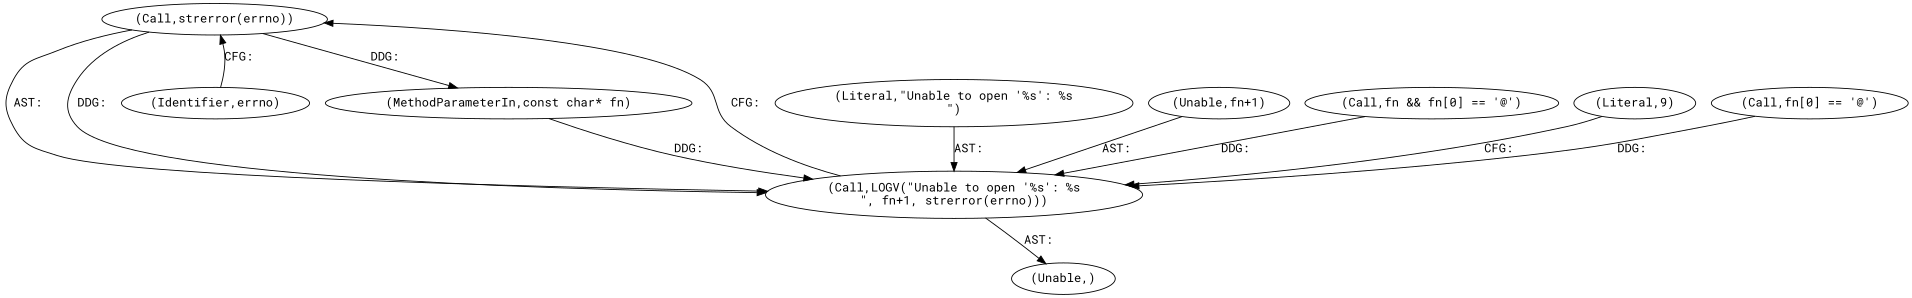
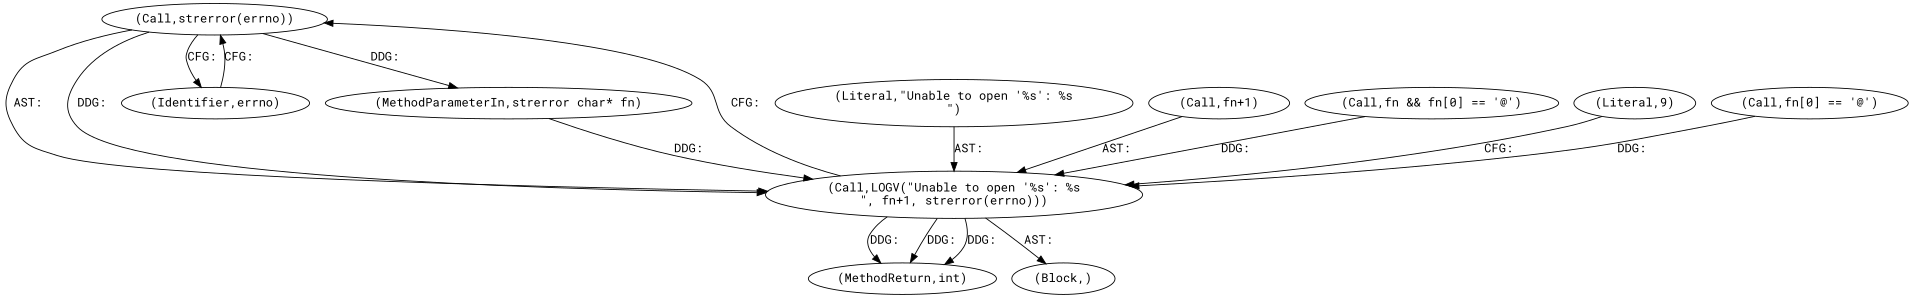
edge "(Call,strerror(errno))" -> "(Identifier,errno)": added, label "CFG:"
node "(MethodParameterIn,const char* fn)": label "(MethodParameterIn,const char* fn)" -> "(MethodParameterIn,strerror char* fn)"
node "(Unable,fn+1)": label "(Unable,fn+1)" -> "(Call,fn+1)"
node "(MethodReturn,int)": added
node "(Unable,)": label "(Unable,)" -> "(Block,)"
